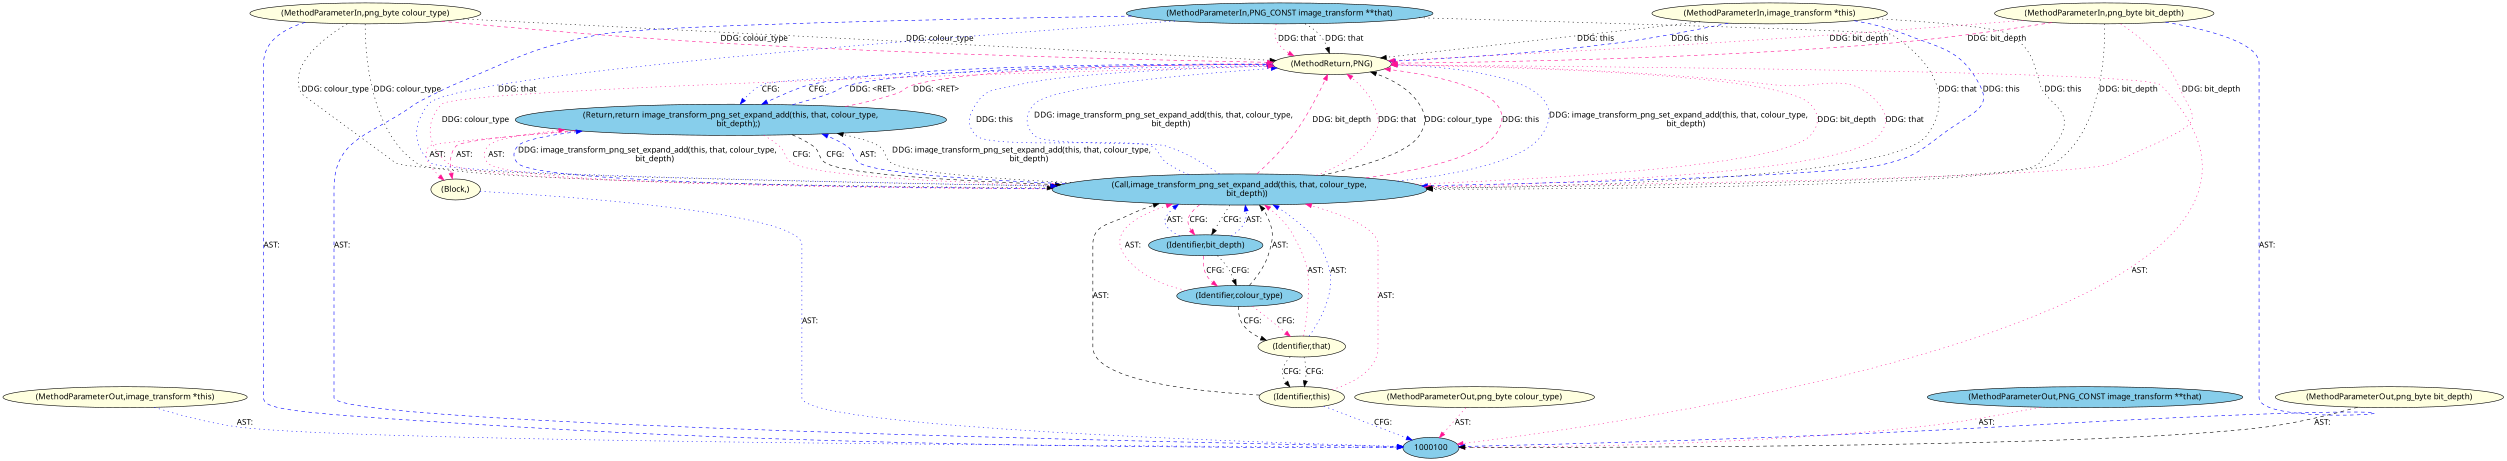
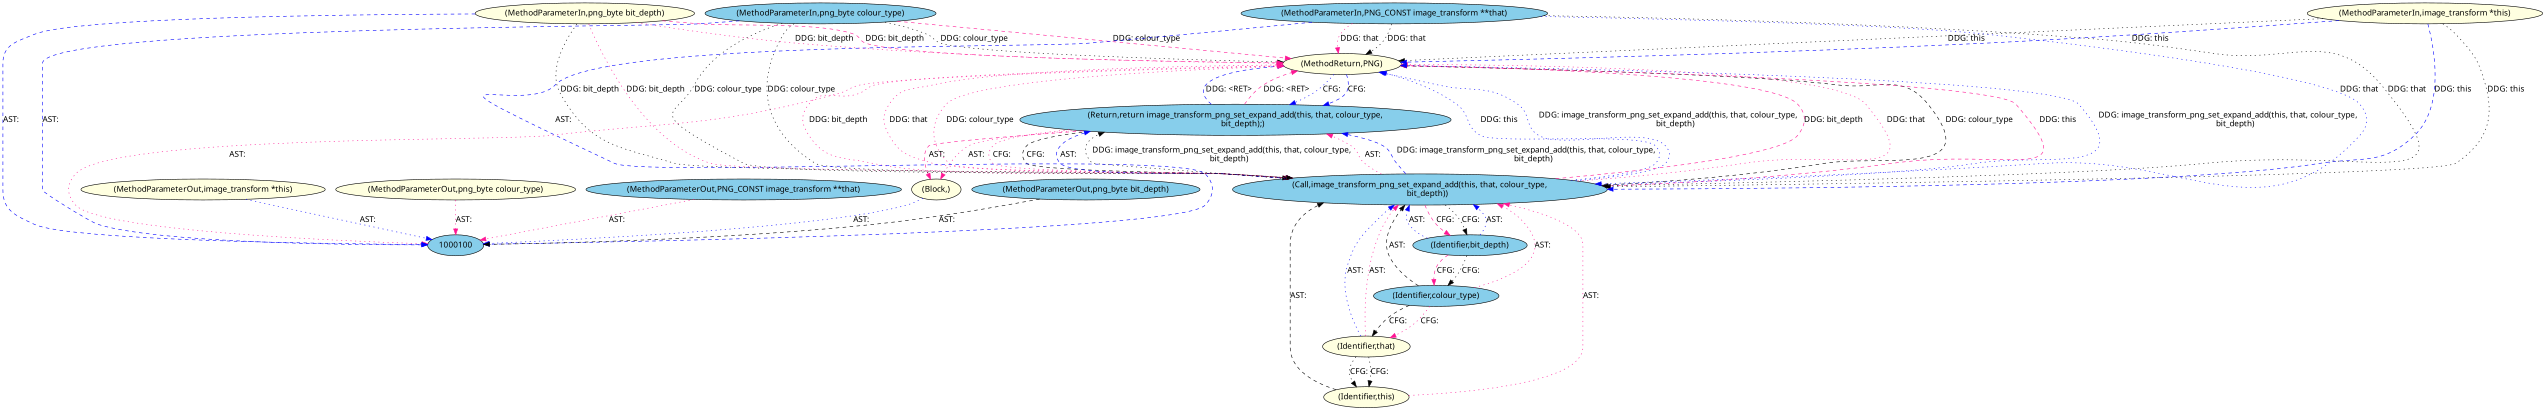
node "(MethodParameterIn,png_byte colour_type)": fillcolor lightyellow -> skyblue
node "(MethodParameterOut,png_byte bit_depth)": fillcolor lightyellow -> skyblue
edge "(Identifier,this)" -> "1000100": removed, label "CFG:"
